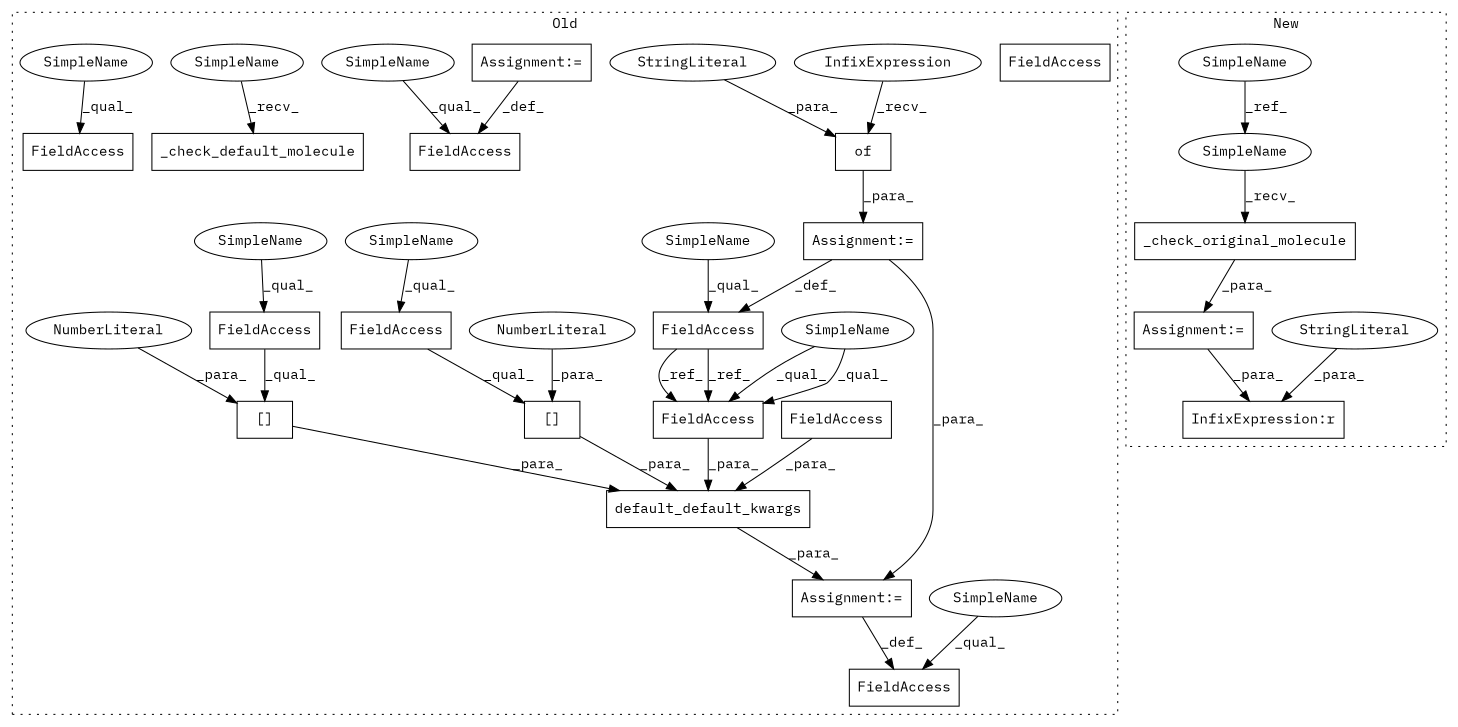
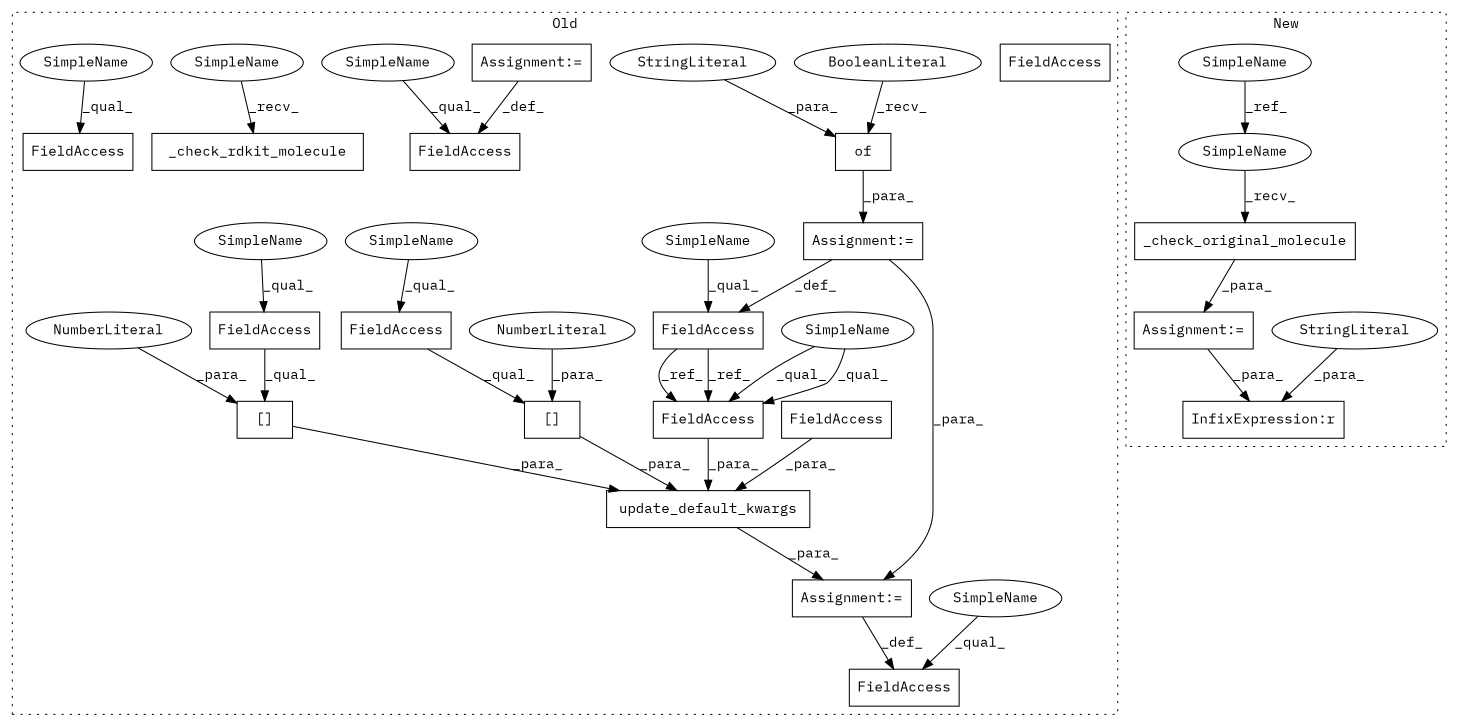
node "InfixExpression": label "InfixExpression" -> "BooleanLiteral"
node "_check_default_molecule": label "_check_default_molecule" -> "_check_rdkit_molecule"
node "default_default_kwargs": label "default_default_kwargs" -> "update_default_kwargs"
